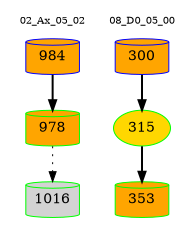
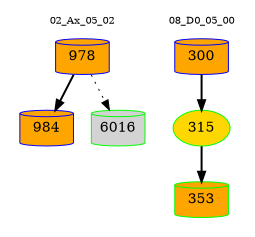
edge "984" -> "978": reversed
node "978": color green -> blue
node "1016": label "1016" -> "6016"
